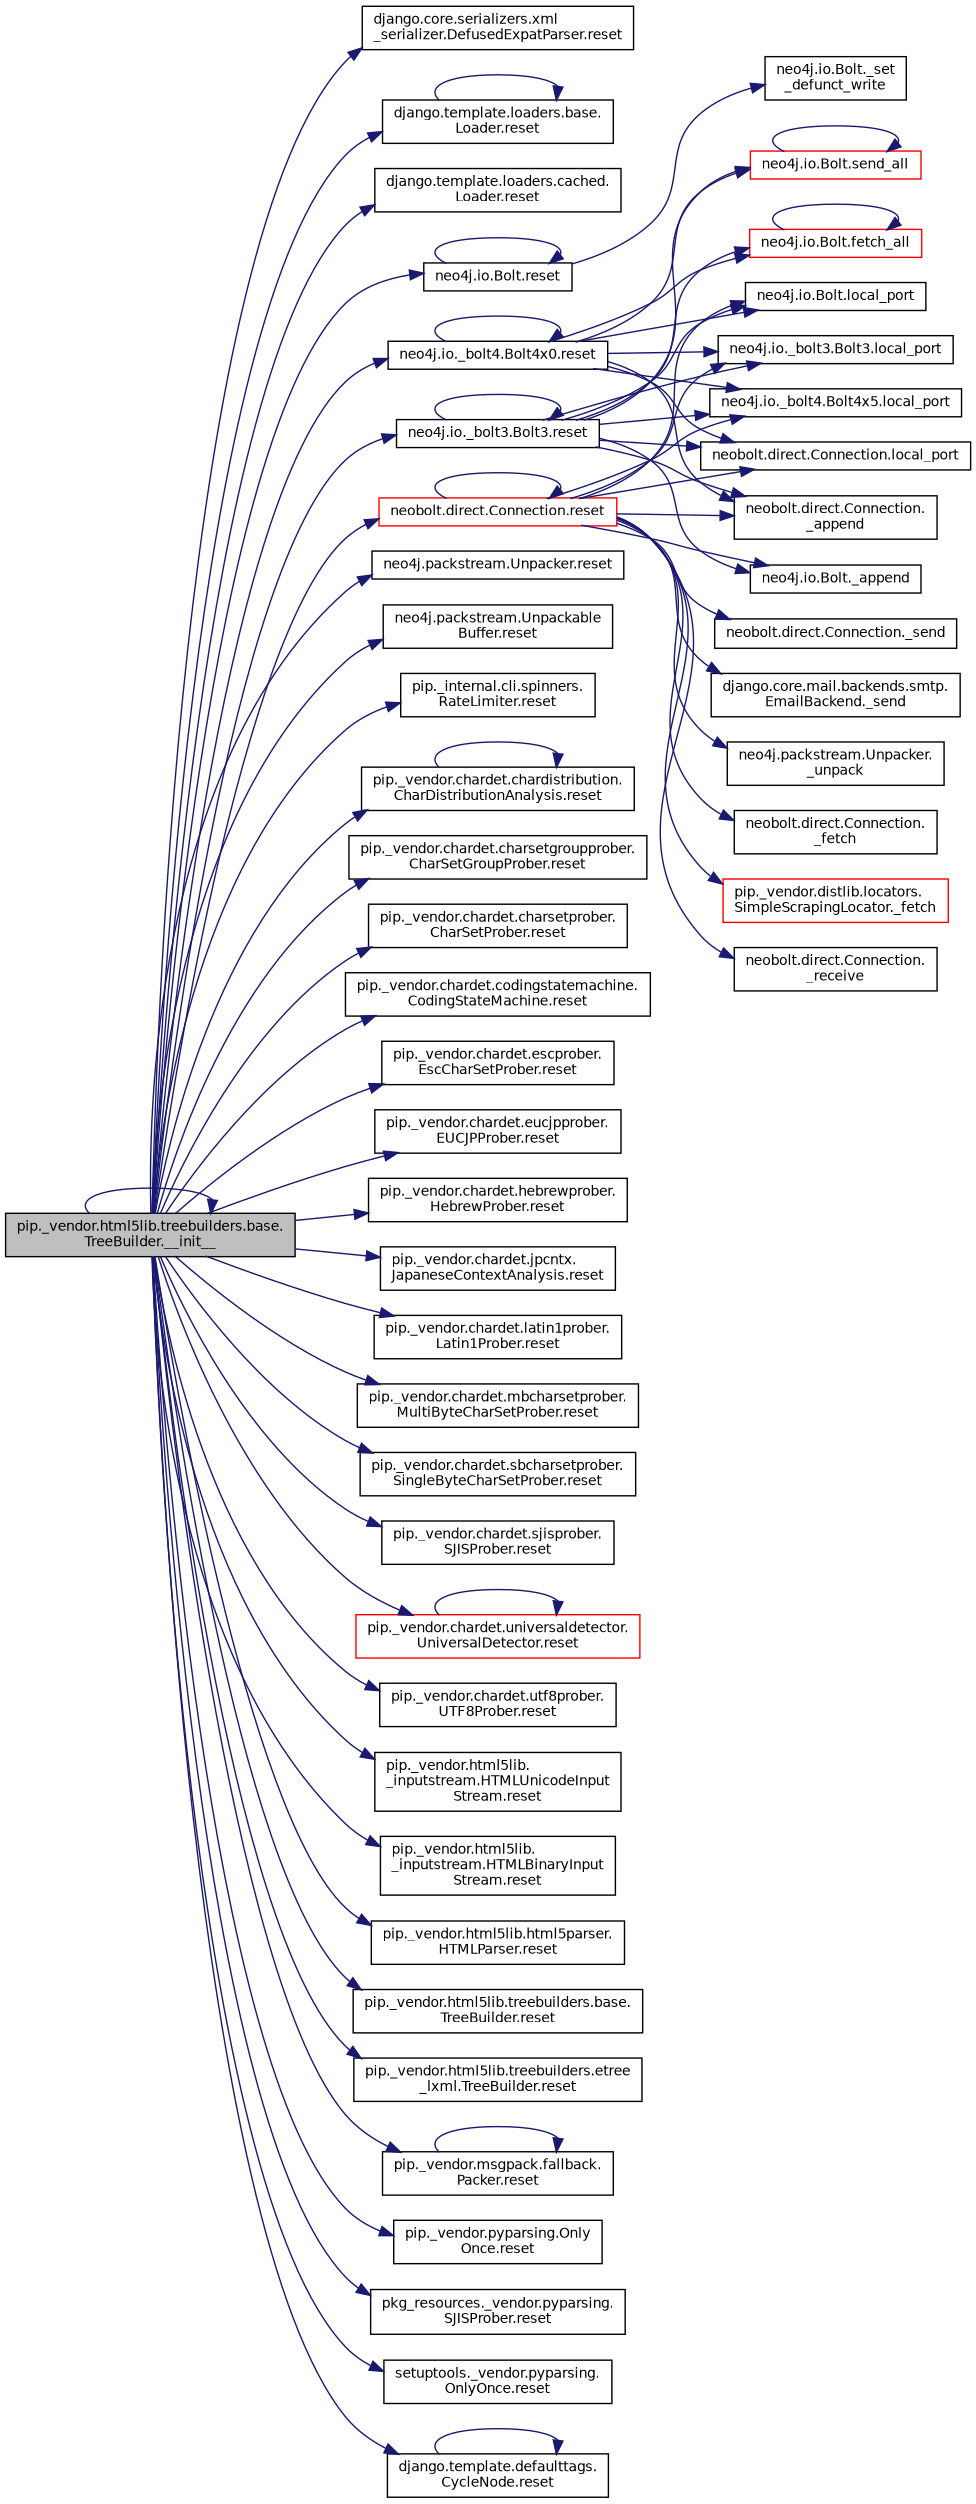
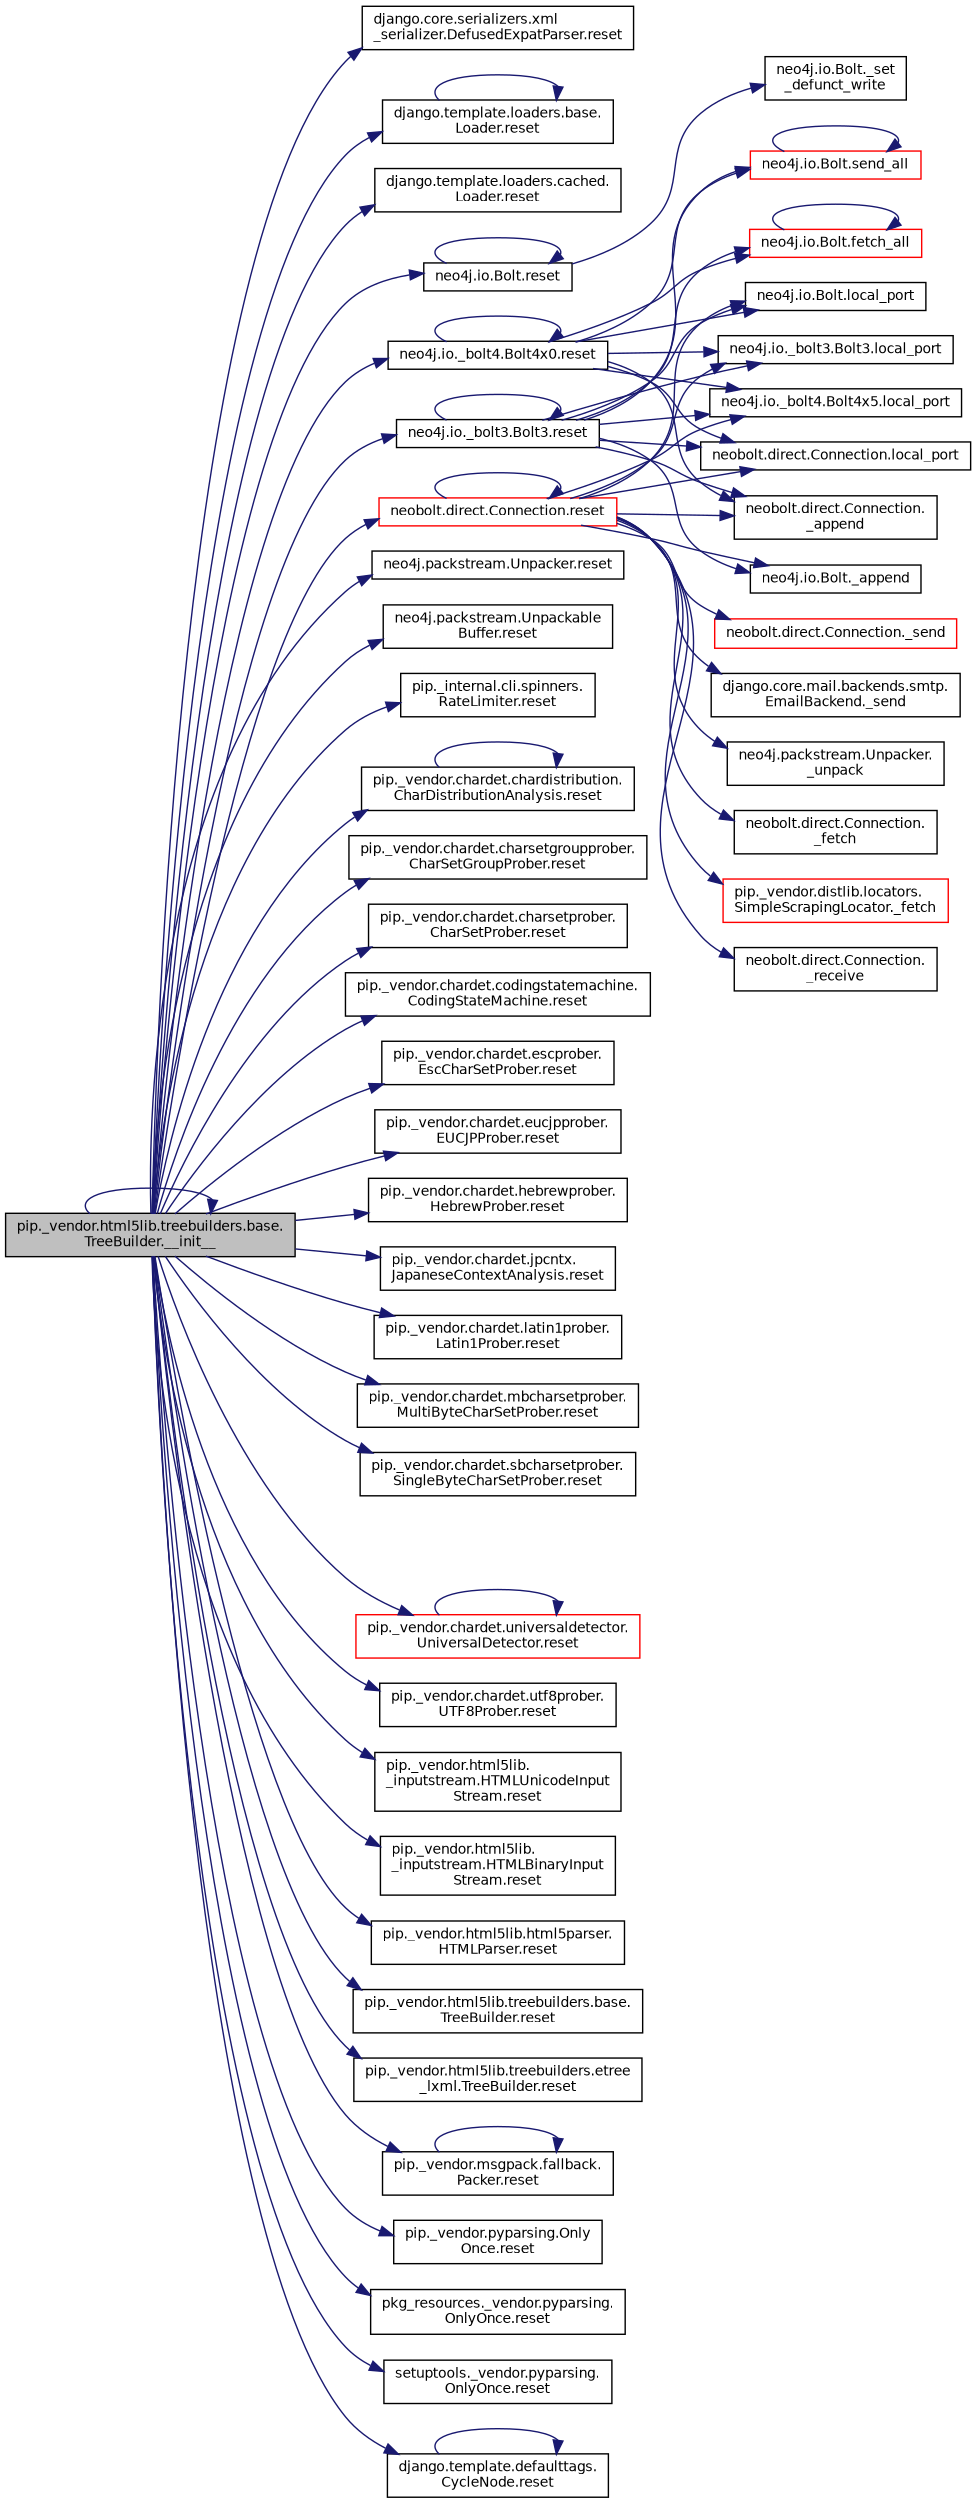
node "neobolt.direct.Connection._send": color black -> red
node "pip._vendor.chardet.sjisprober. SJISProber.reset": removed
node "pkg_resources._vendor.pyparsing. SJISProber.reset": label "pkg_resources._vendor.pyparsing. SJISProber.reset" -> "pkg_resources._vendor.pyparsing. OnlyOnce.reset"
